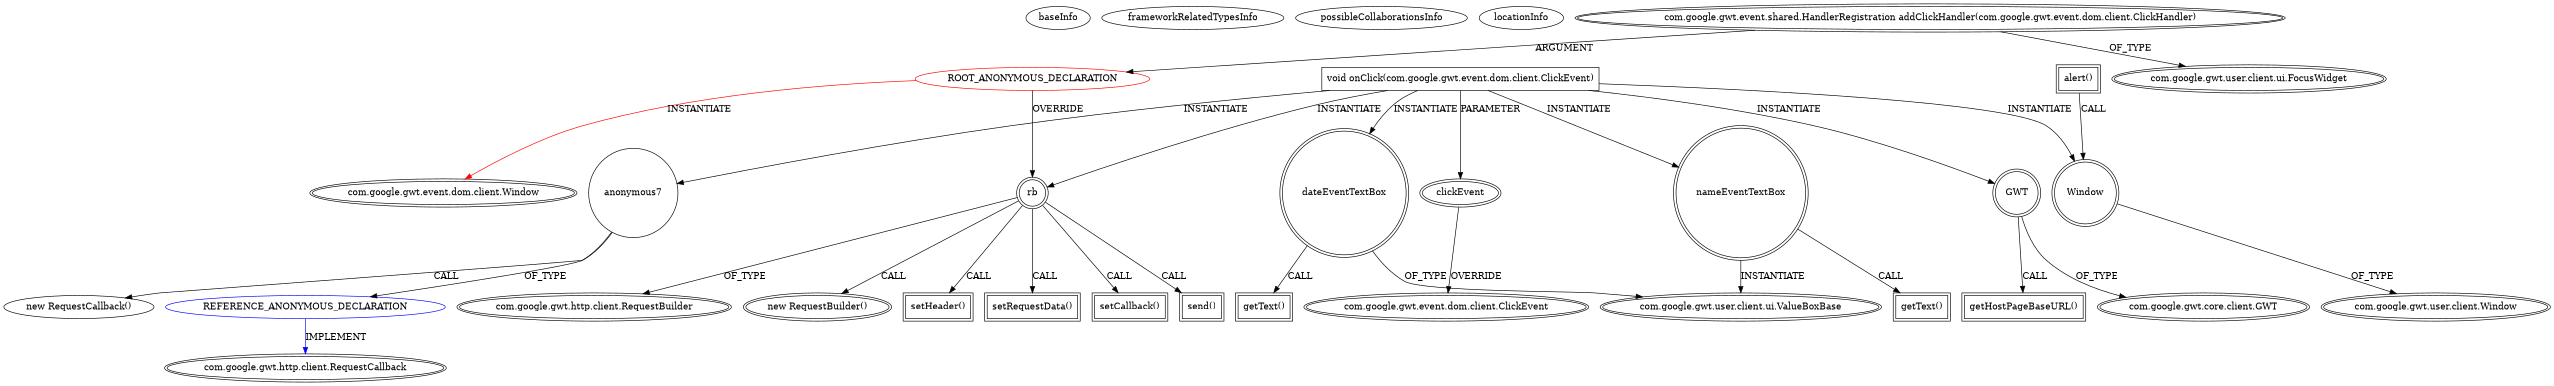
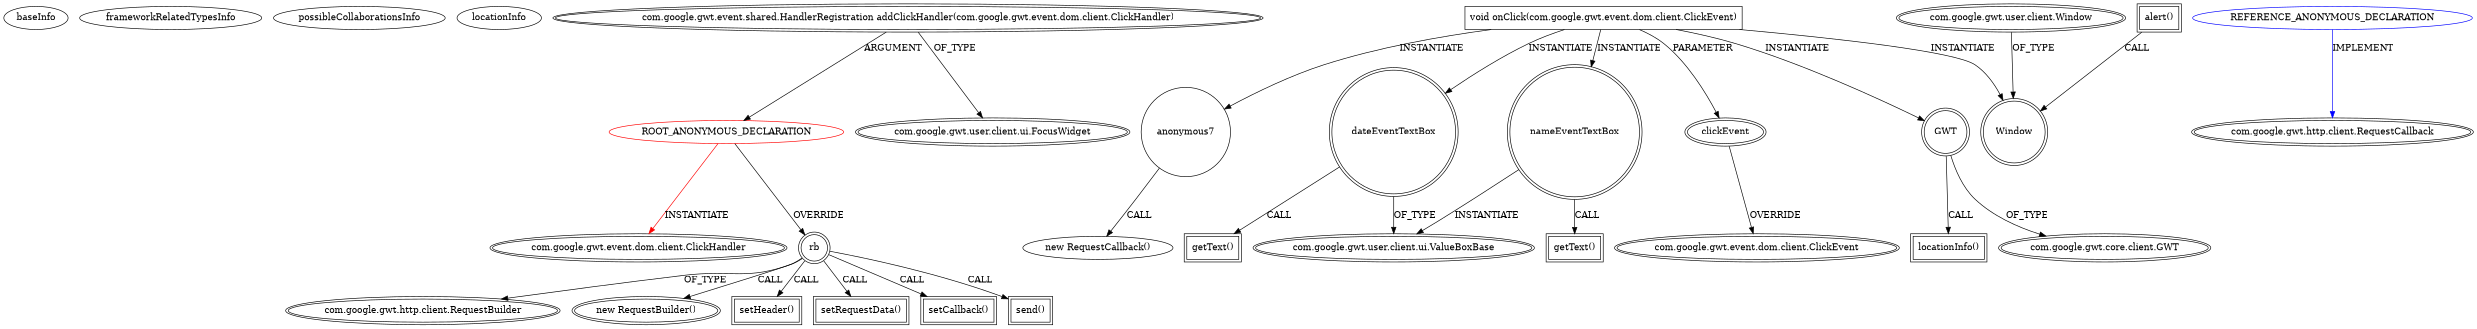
edge "void onClick(com.google.gwt.event.dom.client.ClickEvent)" -> "rb": removed, label "INSTANTIATE"
node "com.google.gwt.event.dom.client.Window": label "com.google.gwt.event.dom.client.Window" -> "com.google.gwt.event.dom.client.ClickHandler"
edge "Window" -> "com.google.gwt.user.client.Window": reversed
edge "anonymous7" -> "REFERENCE_ANONYMOUS_DECLARATION": removed, label "OF_TYPE"
node "getHostPageBaseURL()": label "getHostPageBaseURL()" -> "locationInfo()"
